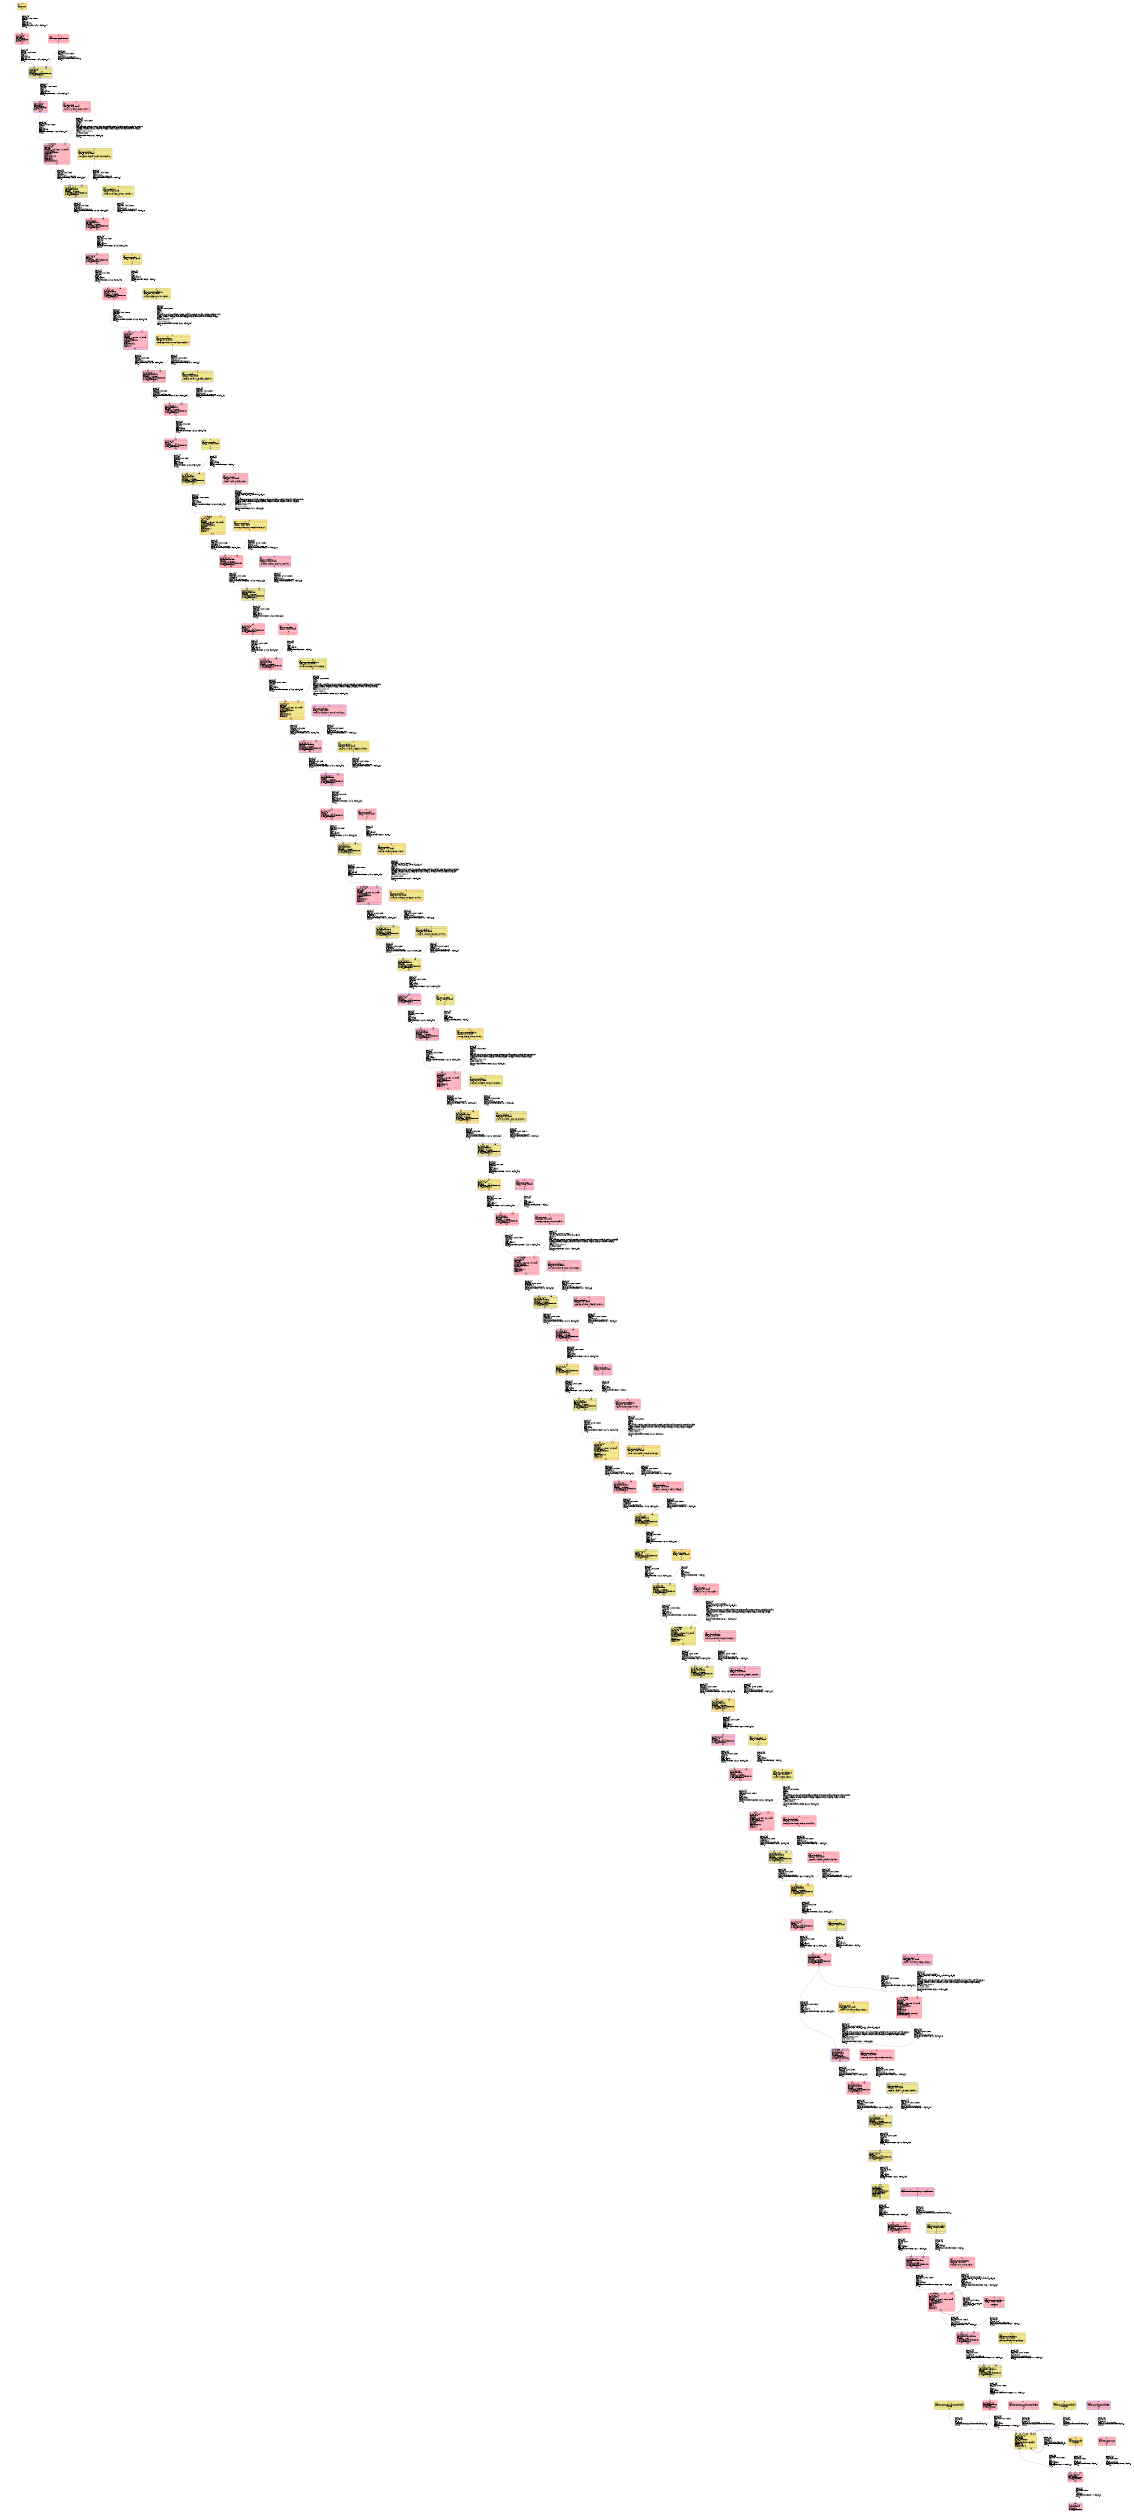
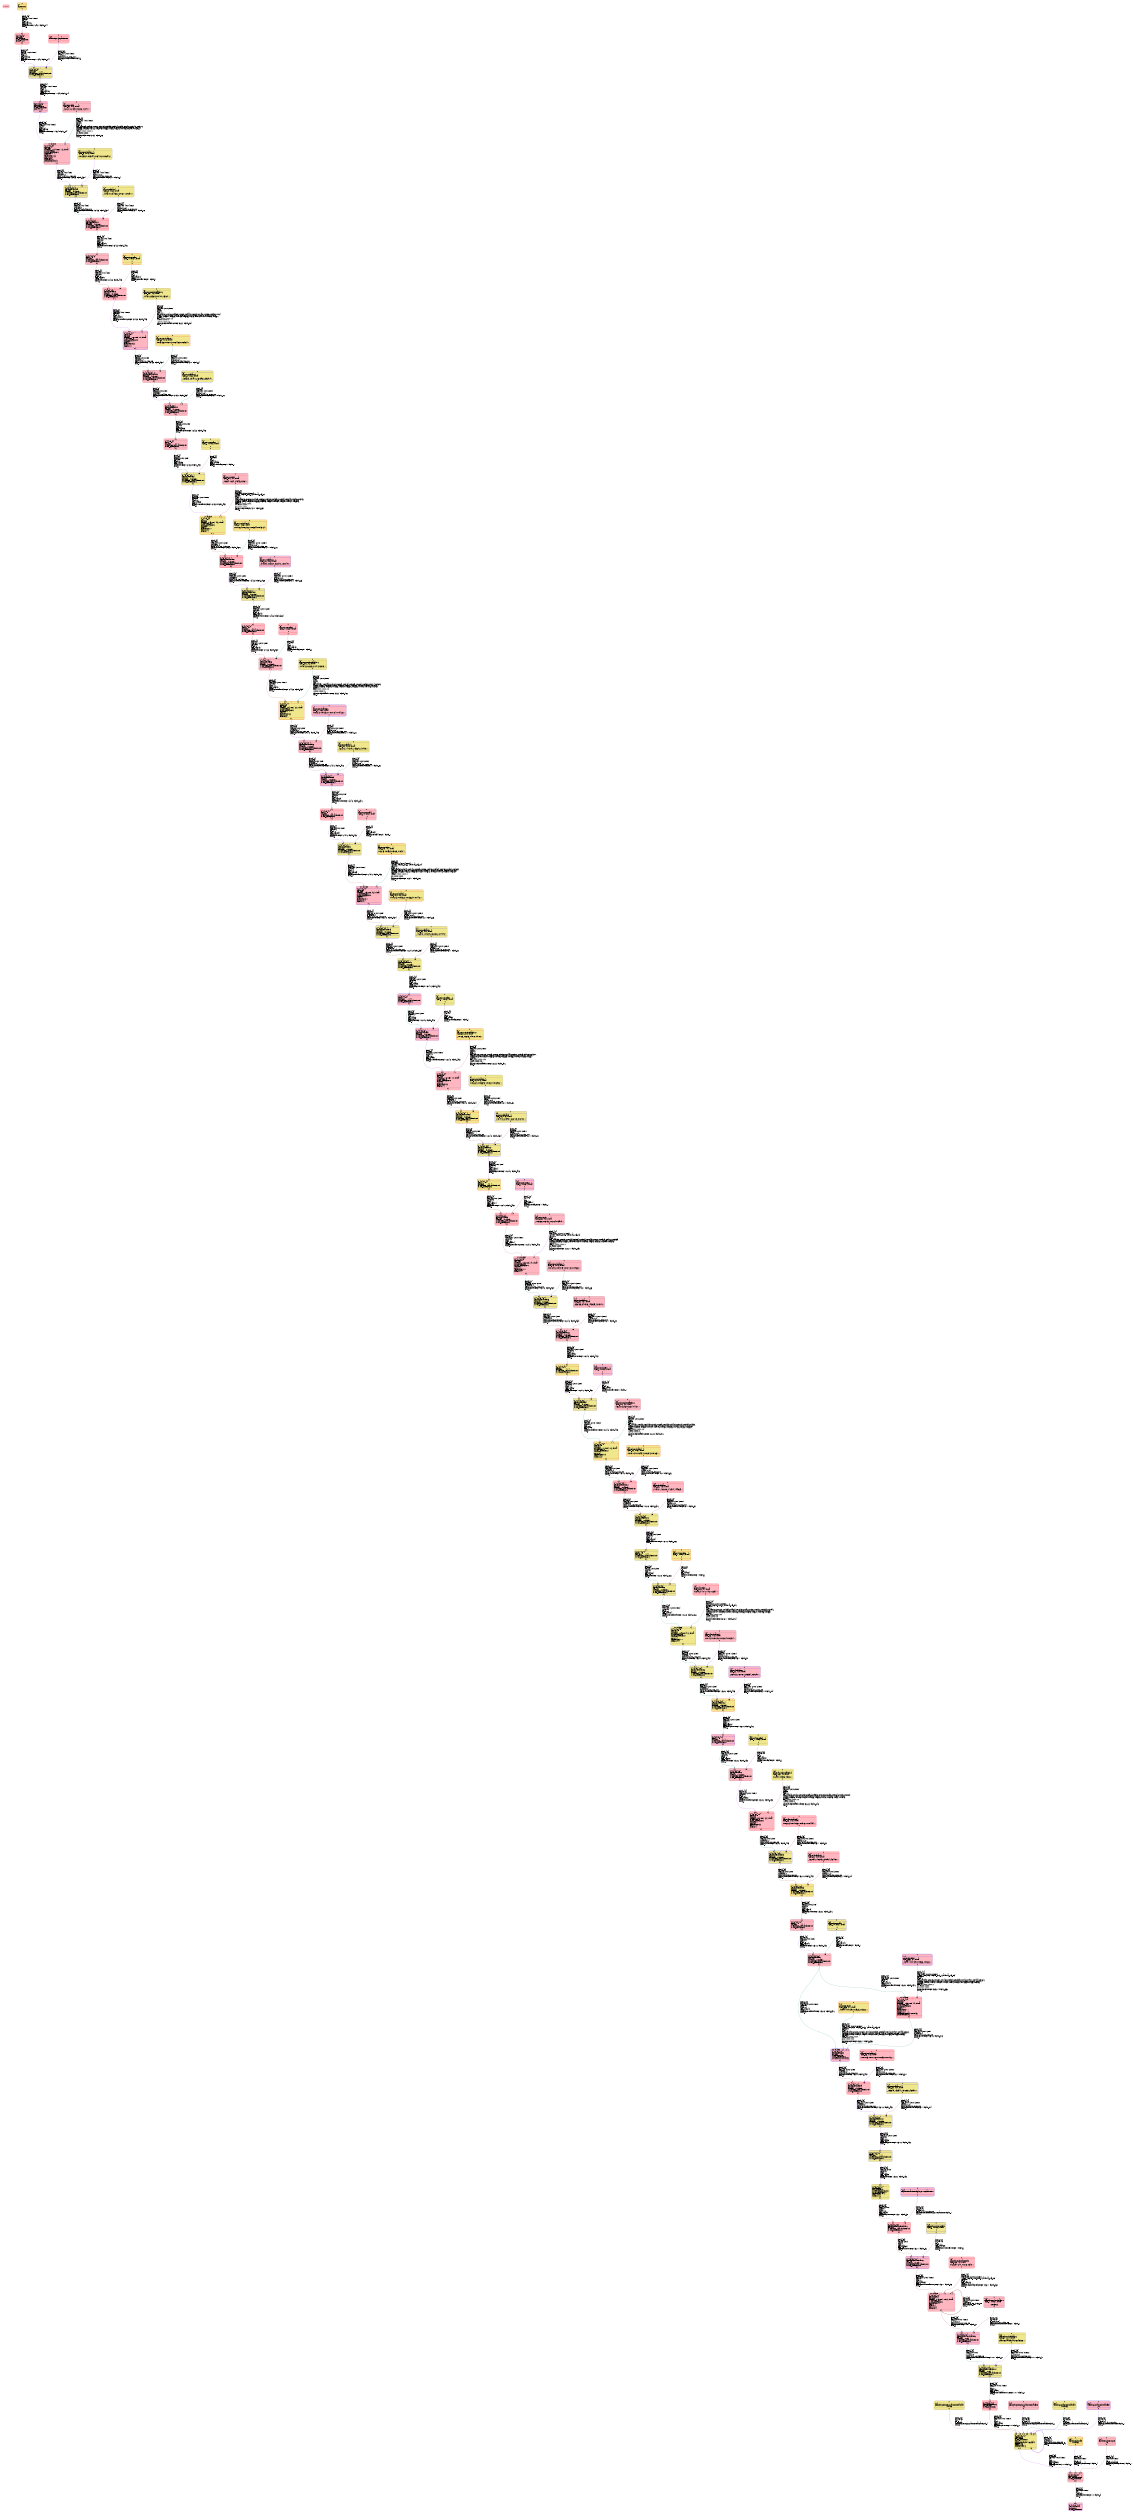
node "Graphinfo": added
